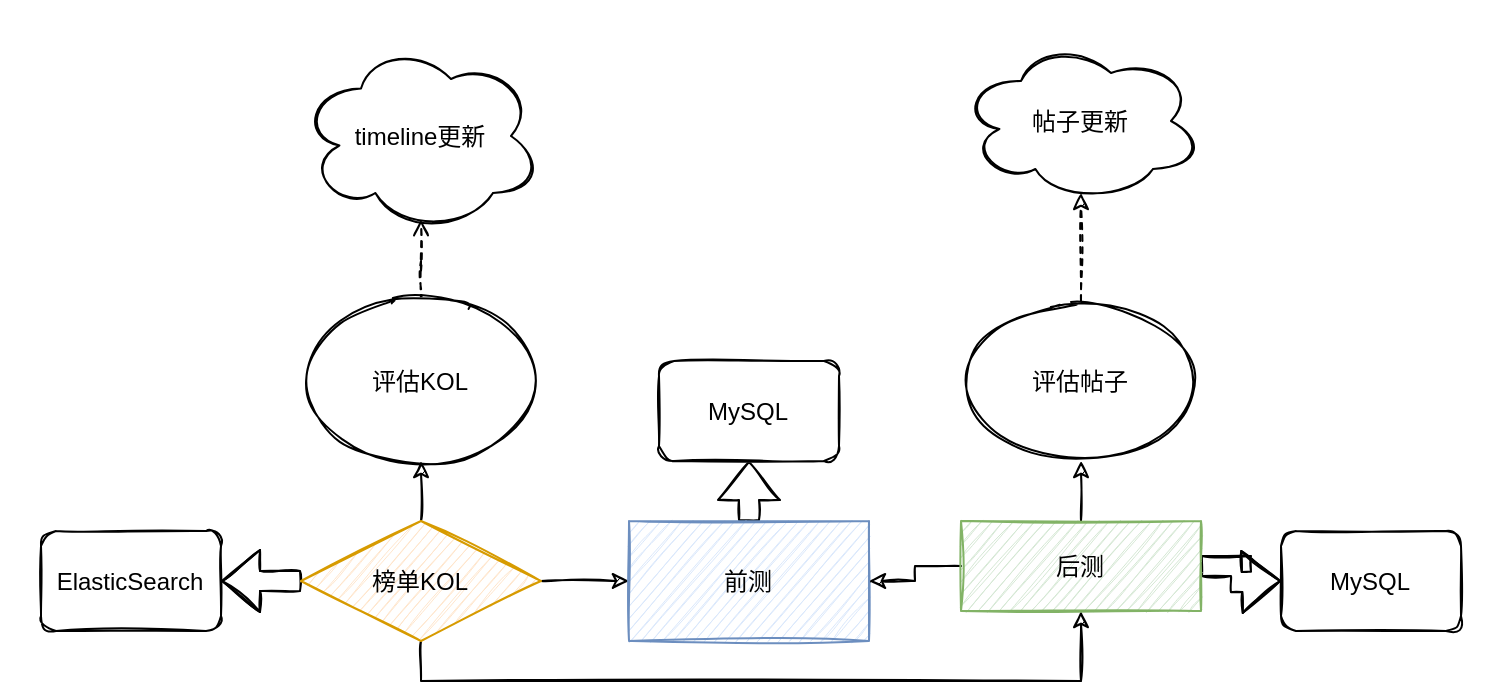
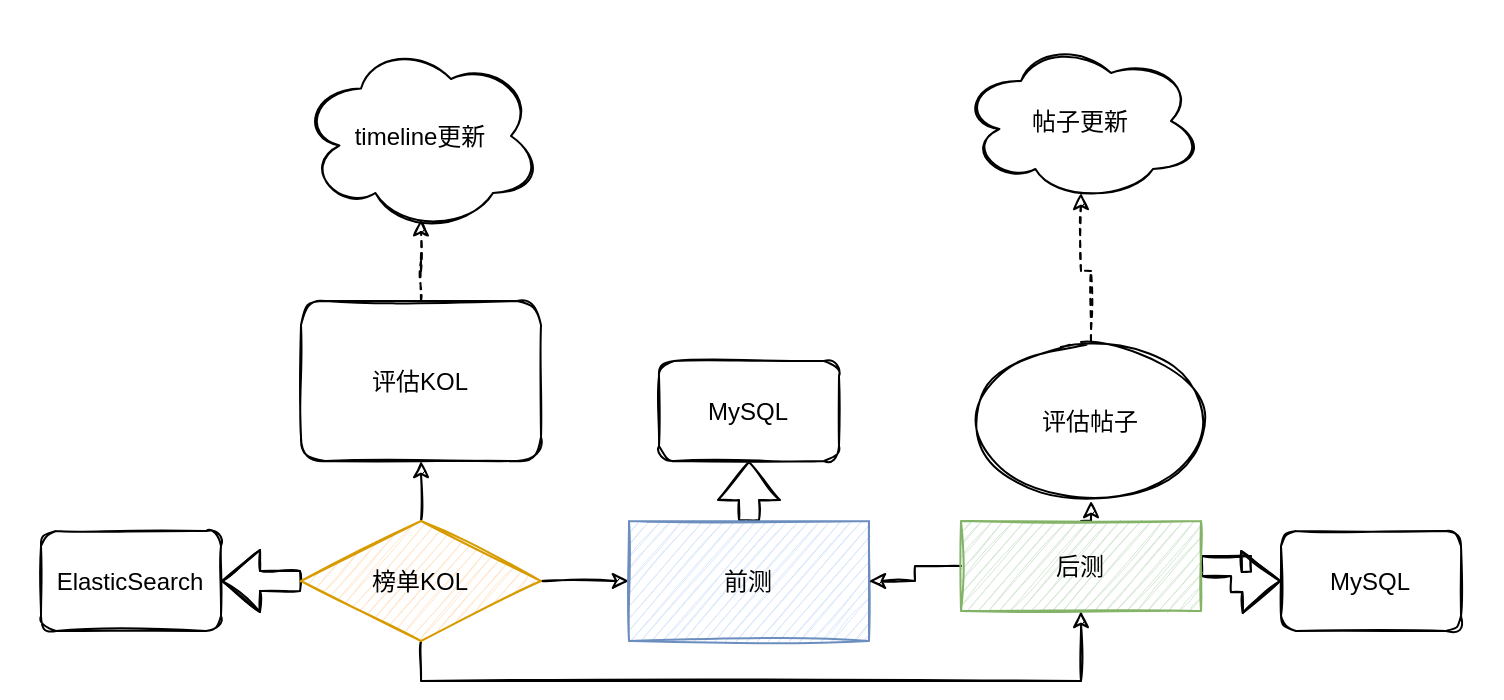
edge "评估KOL" -> "timeline更新": arrowhead open -> classic
node "评估KOL": shape ellipse -> rounded rectangle
node "评估帖子": moved (1081, 381) -> (1091, 421)
